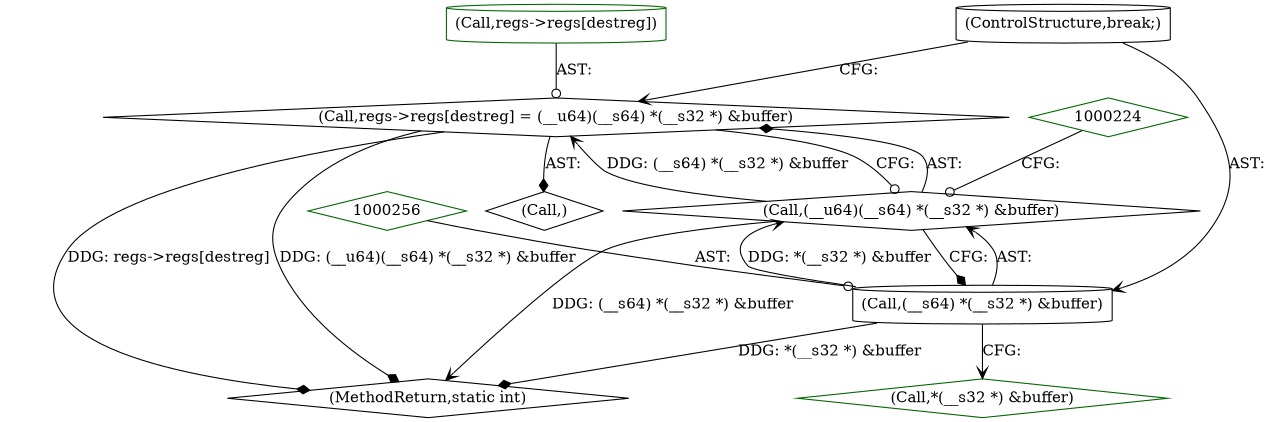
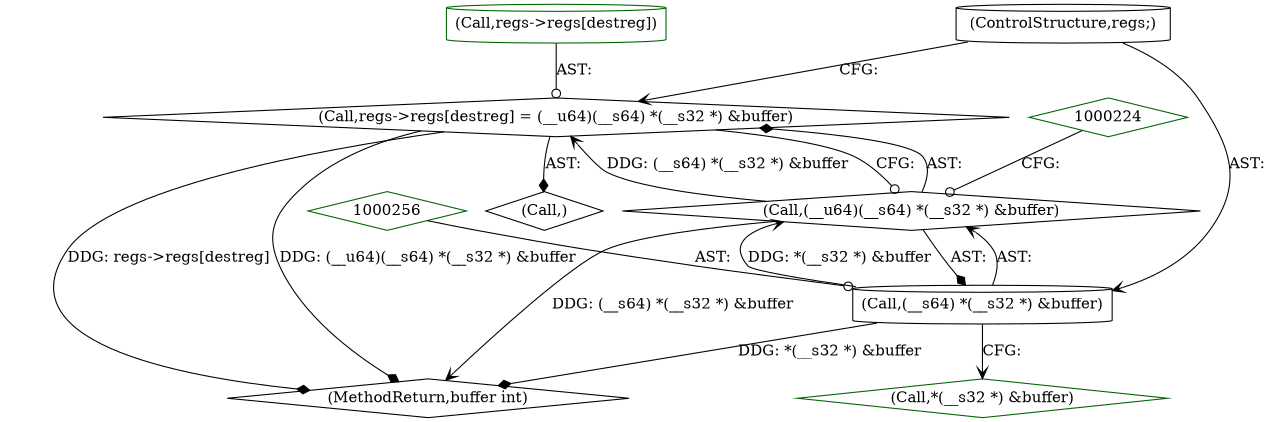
node "(ControlStructure,break;)": label "(ControlStructure,break;)" -> "(ControlStructure,regs;)"
edge "(Call,(__u64)(__s64) *(__s32 *) &buffer)" -> "(Call,(__s64) *(__s32 *) &buffer)": label "CFG: " -> "AST: "
node "(MethodReturn,static int)": label "(MethodReturn,static int)" -> "(MethodReturn,buffer int)"
